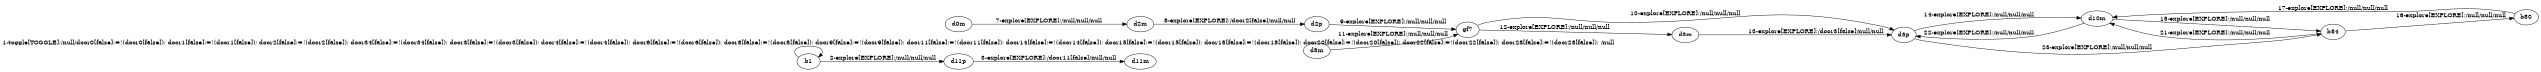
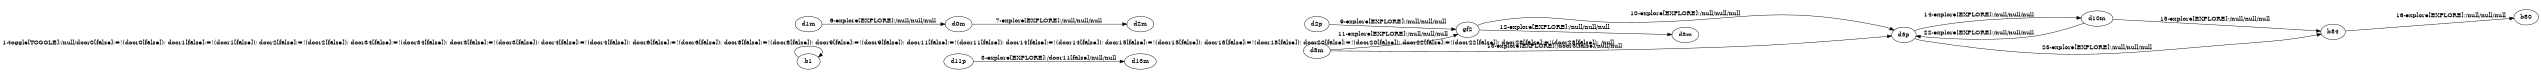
edge "b80" -> "d10m": removed, label "17-explore[EXPLORE];/null/null/null"
node "d1m": added
edge "d2m" -> "d2p": removed, label "8-explore[EXPLORE];/door2[false]/null/null"
node "gf7": label "gf7" -> "gf2"
edge "d3m" -> "d3p": now "d5m" -> "d3p"
edge "b84" -> "d10m": removed, label "21-explore[EXPLORE];/null/null/null"
edge "b1" -> "d11p": removed, label "2-explore[EXPLORE];/null/null/null"
node "d11m": label "d11m" -> "d13m"
